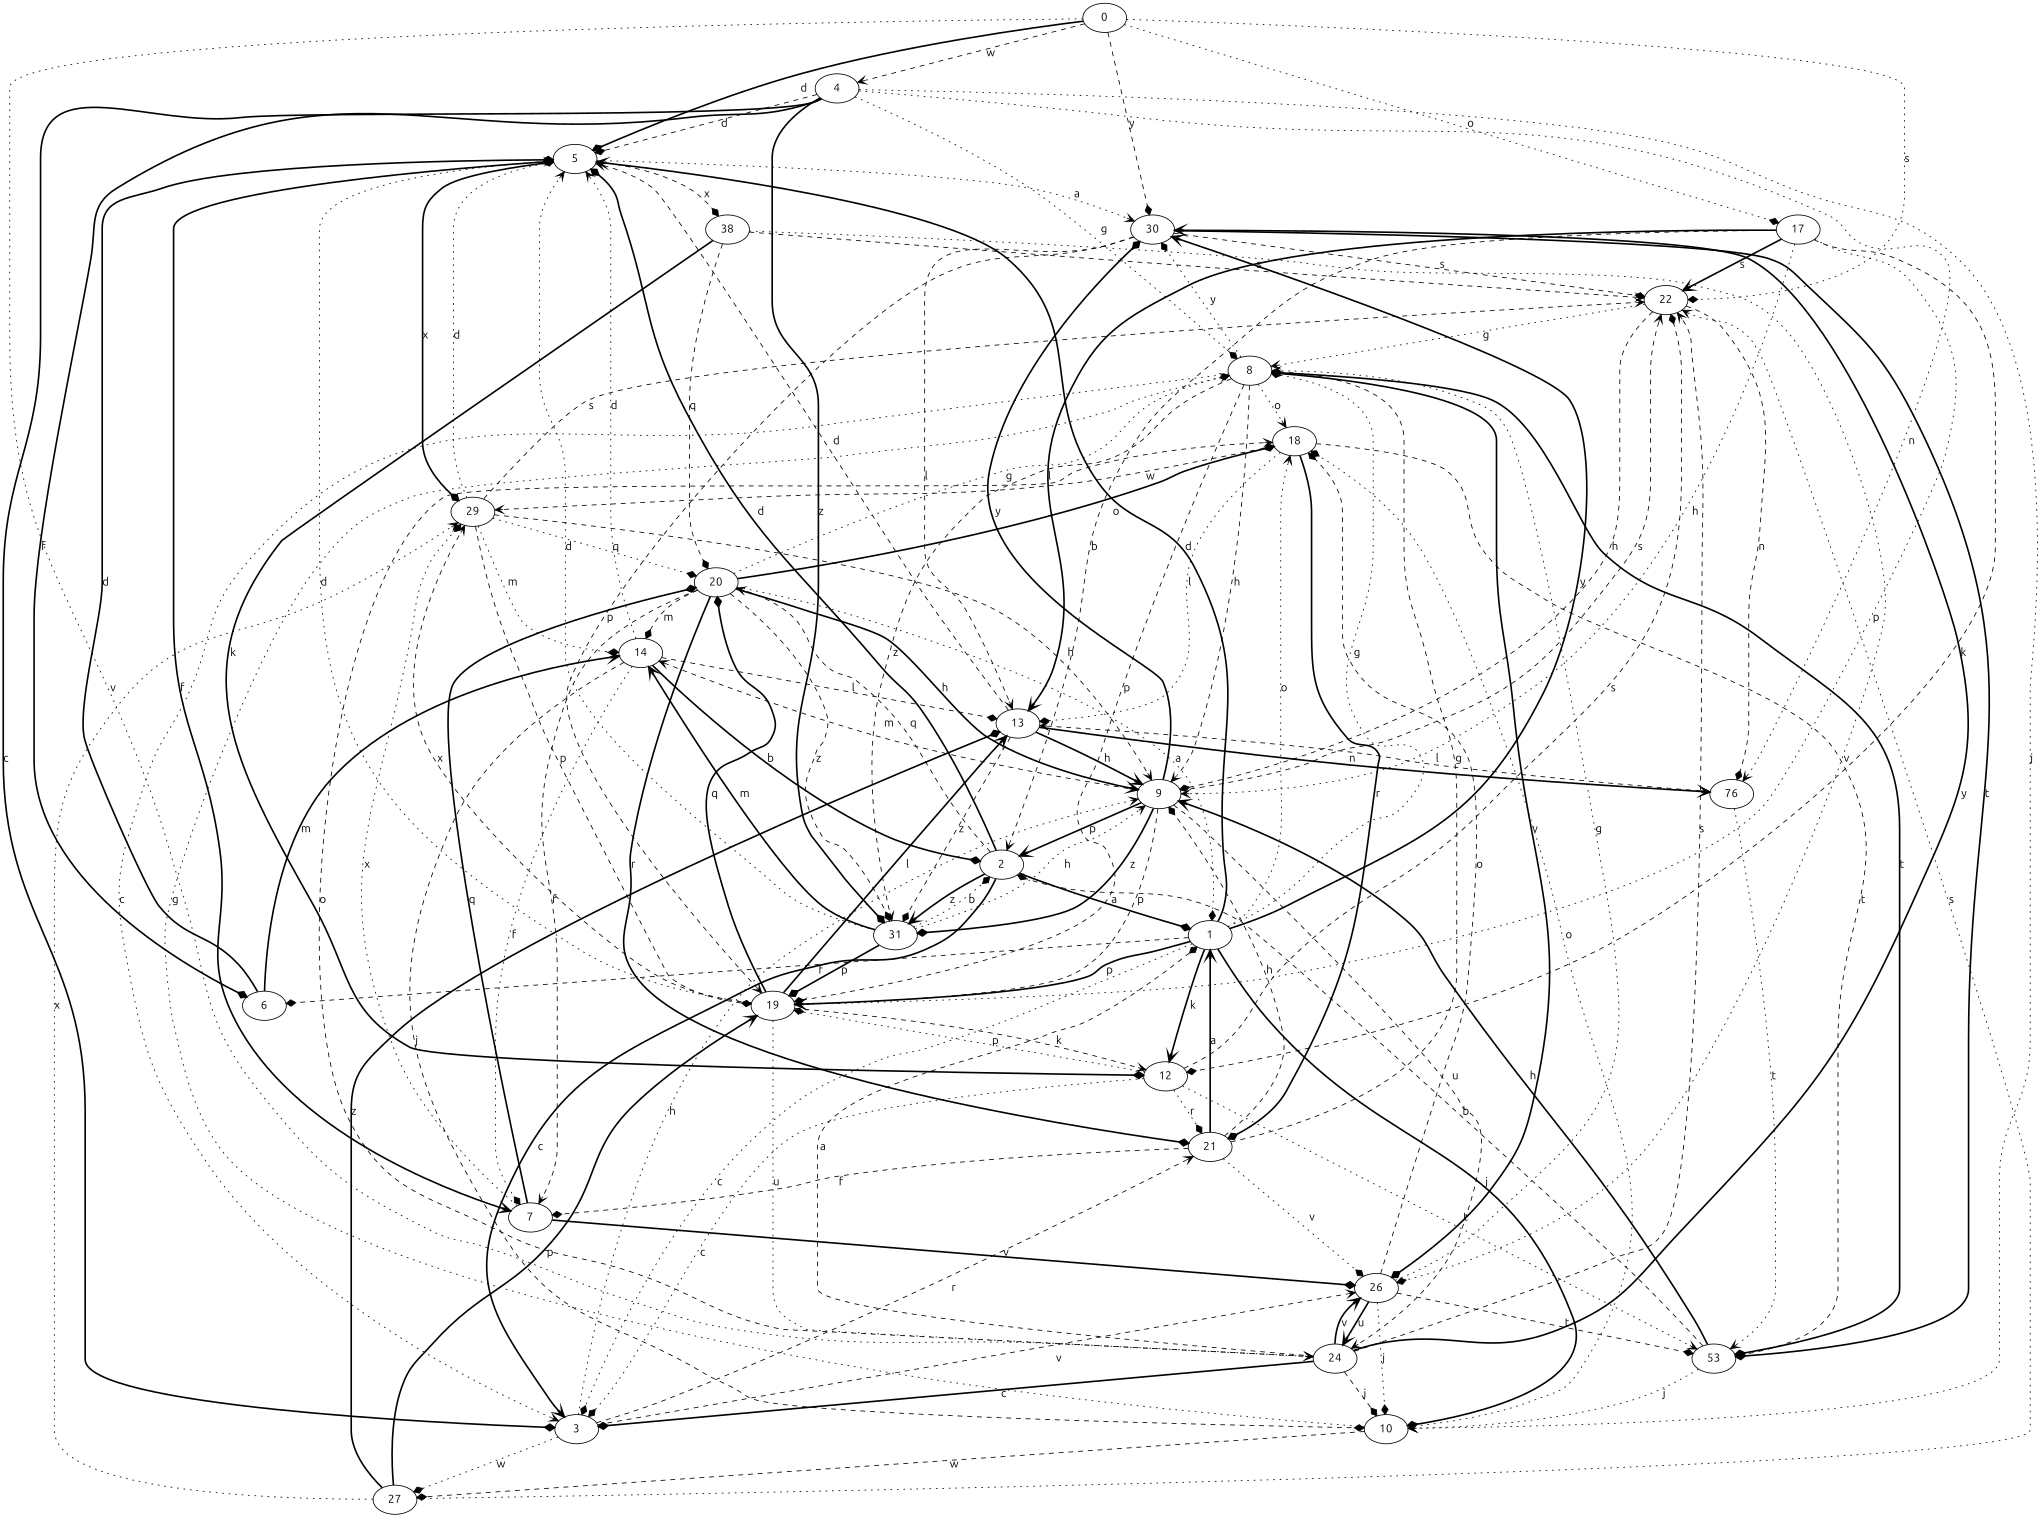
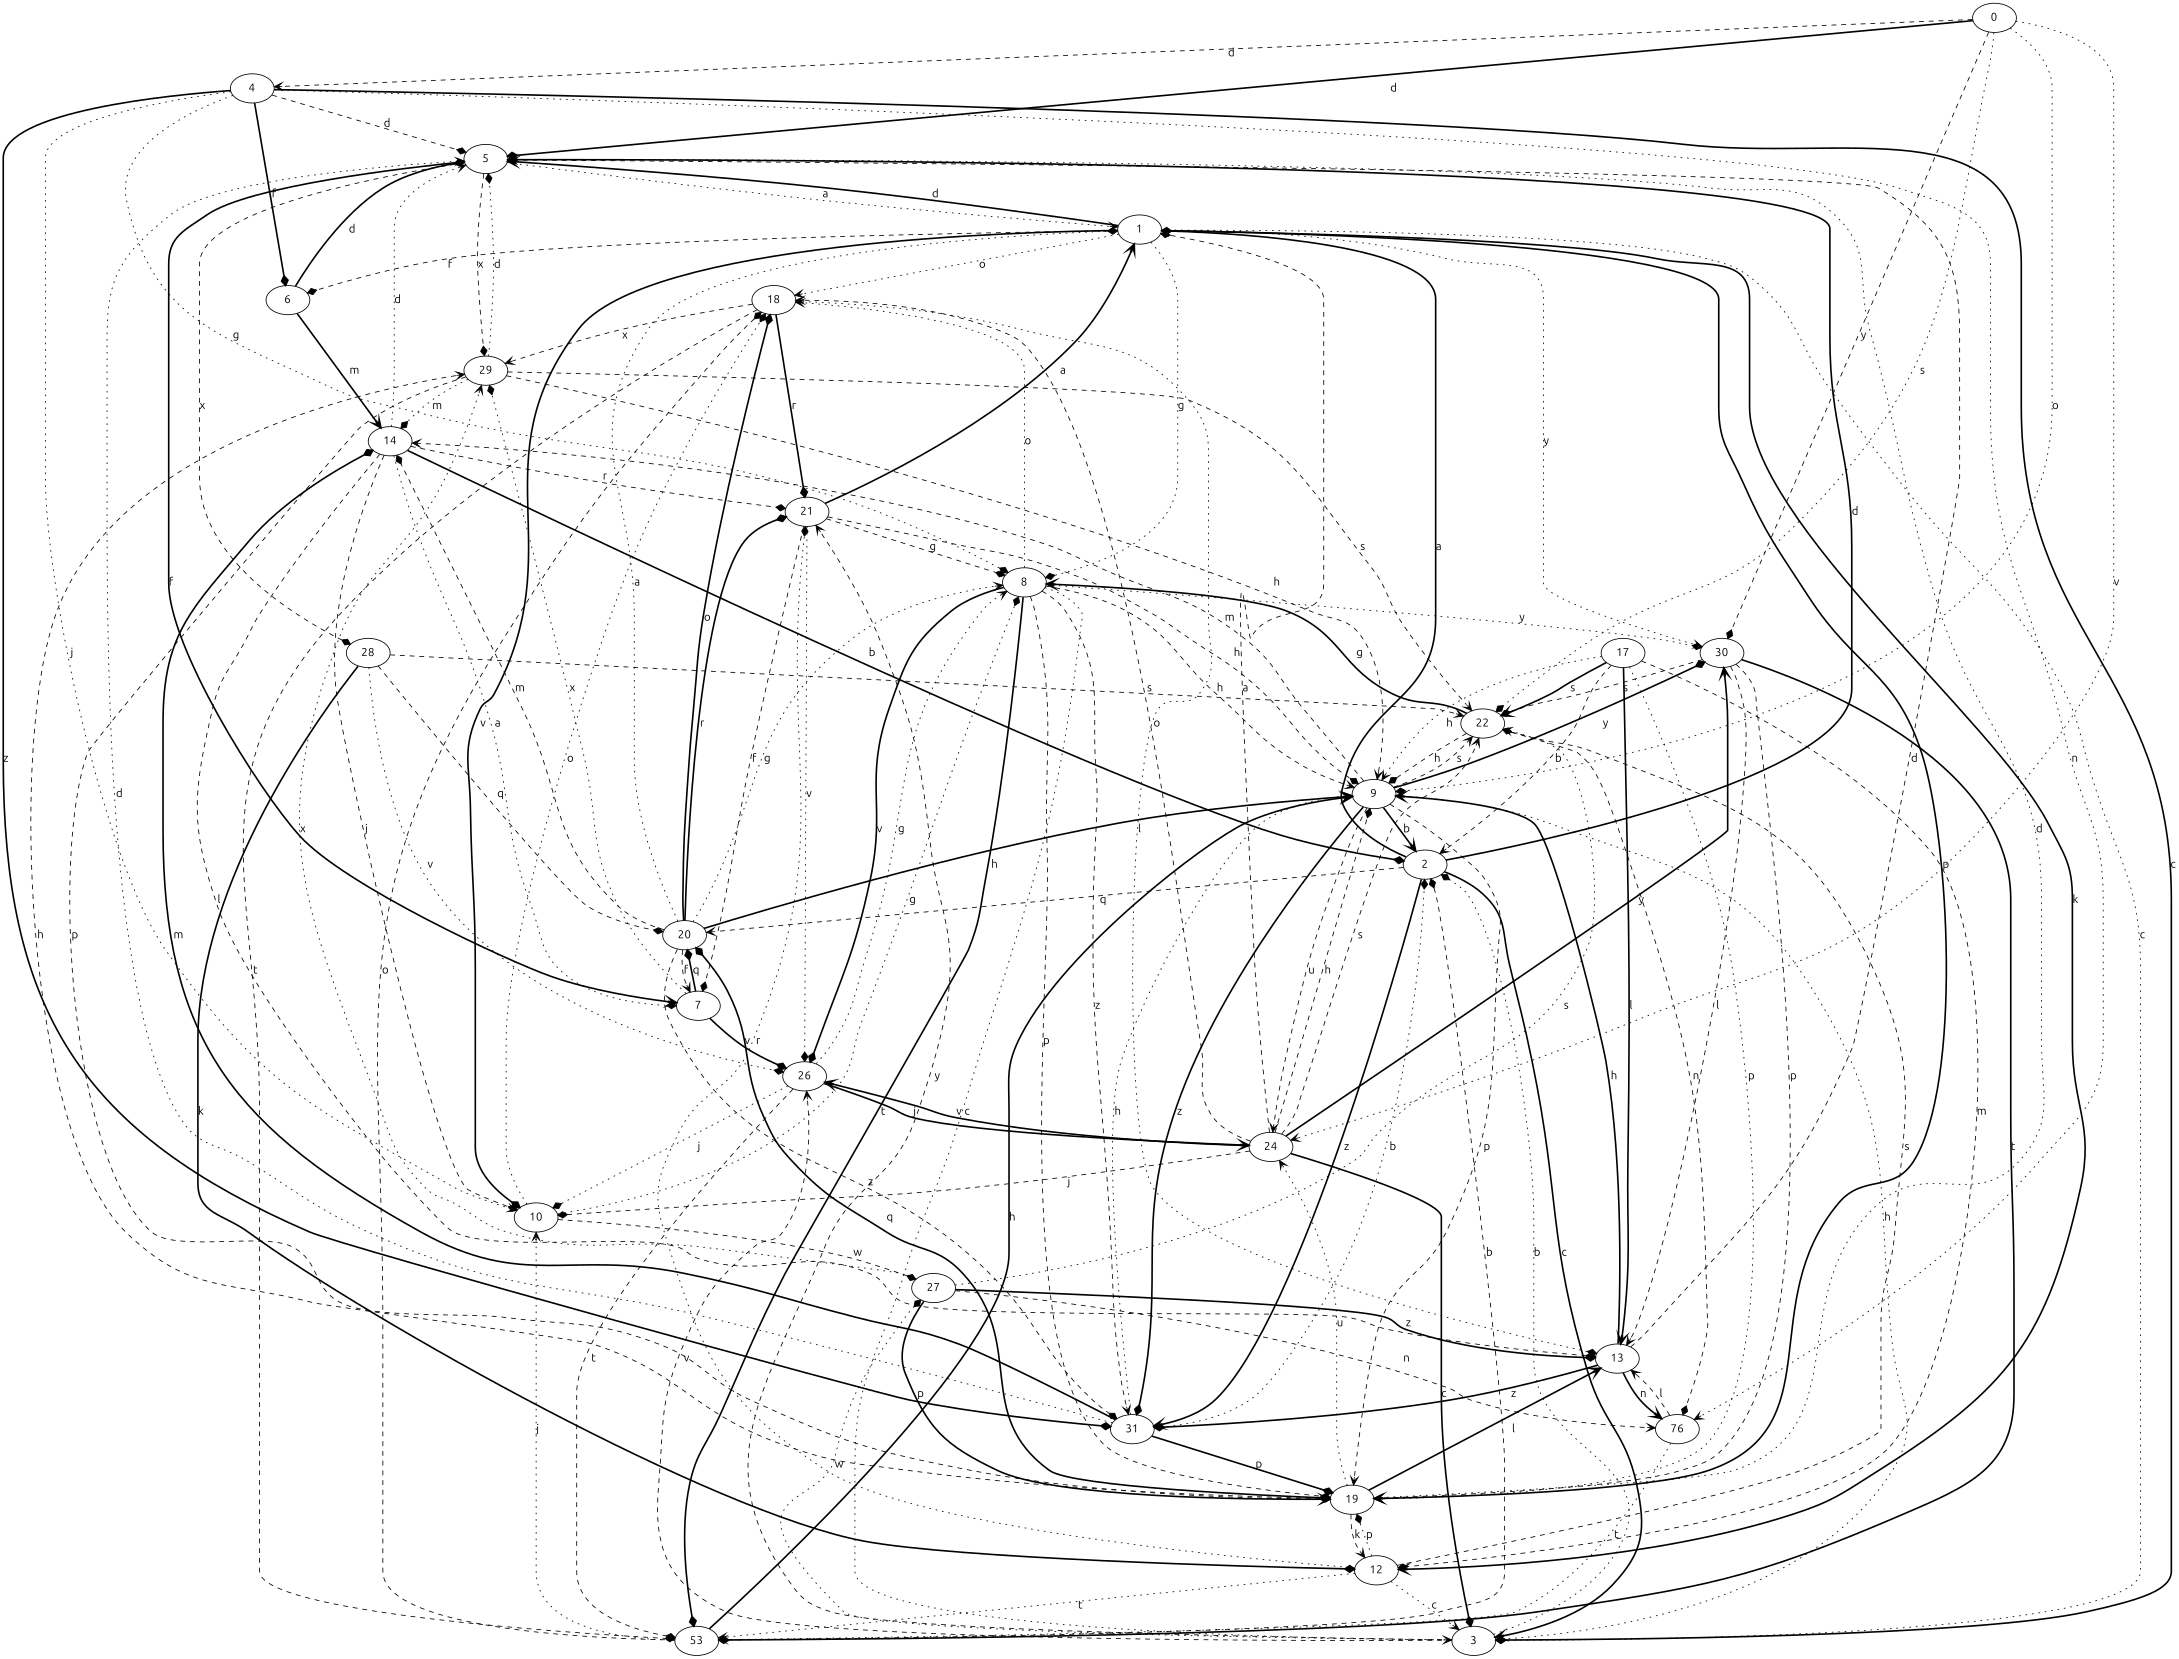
edge "0" -> "4": label "w" -> "d"
edge "0" -> "17": now "0" -> "9"
edge "5" -> "30": now "5" -> "1"
node "38": label "38" -> "28"
edge "5" -> "29": style bold -> dashed
edge "22" -> "8": style dotted -> bold
edge "18" -> "29": label "w" -> "x"
edge "14" -> "21": added, label "r"
edge "1" -> "30": style bold -> dotted
edge "29" -> "20": removed, label "q"
edge "17" -> "12": label "k" -> "m"
edge "19" -> "29": label "x" -> "h"
edge "31" -> "14": arrowhead vee -> diamond
edge "13" -> "31": style dashed -> bold
edge "9" -> "2": label "p" -> "b"
edge "26" -> "18": now "53" -> "18"
edge "14" -> "7": label "f" -> "a"
edge "24" -> "9": added, label "h"
edge "12" -> "3": arrowhead diamond -> vee
edge "1" -> "10": label "j" -> "v"
edge "3" -> "21": label "r" -> "y"
edge "3" -> "2": added, label "b"
edge "26" -> "24": label "u" -> "j"
edge "27" -> "76": added, label "n"
